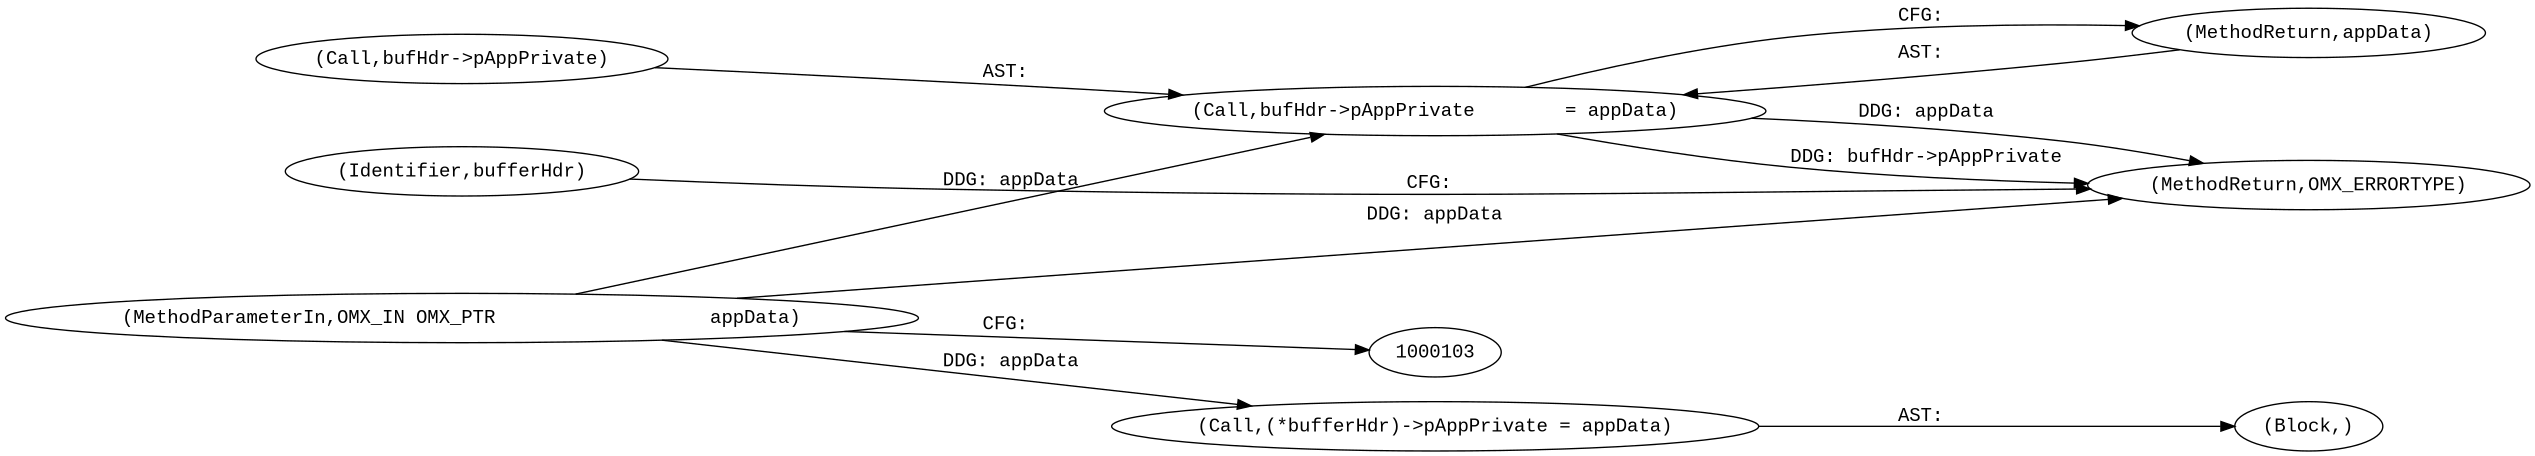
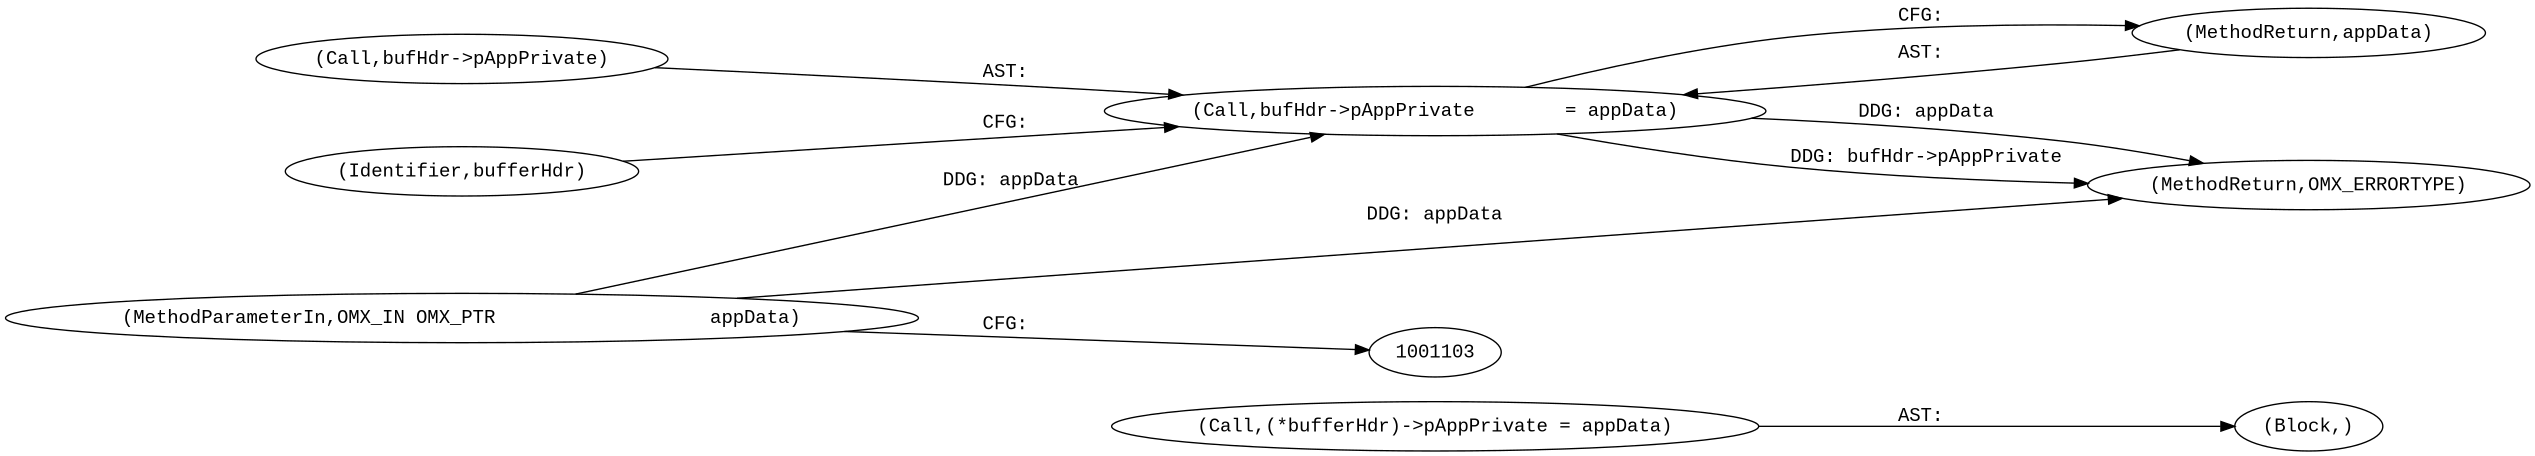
edge "(Identifier,bufferHdr)" -> "(MethodReturn,OMX_ERRORTYPE)": now "(Identifier,bufferHdr)" -> "(Call,bufHdr->pAppPrivate        = appData)"
node "1000103": label "1000103" -> "1001103"
edge "(MethodParameterIn,OMX_IN OMX_PTR                   appData)" -> "(Call,(*bufferHdr)->pAppPrivate = appData)": removed, label "DDG: appData"
